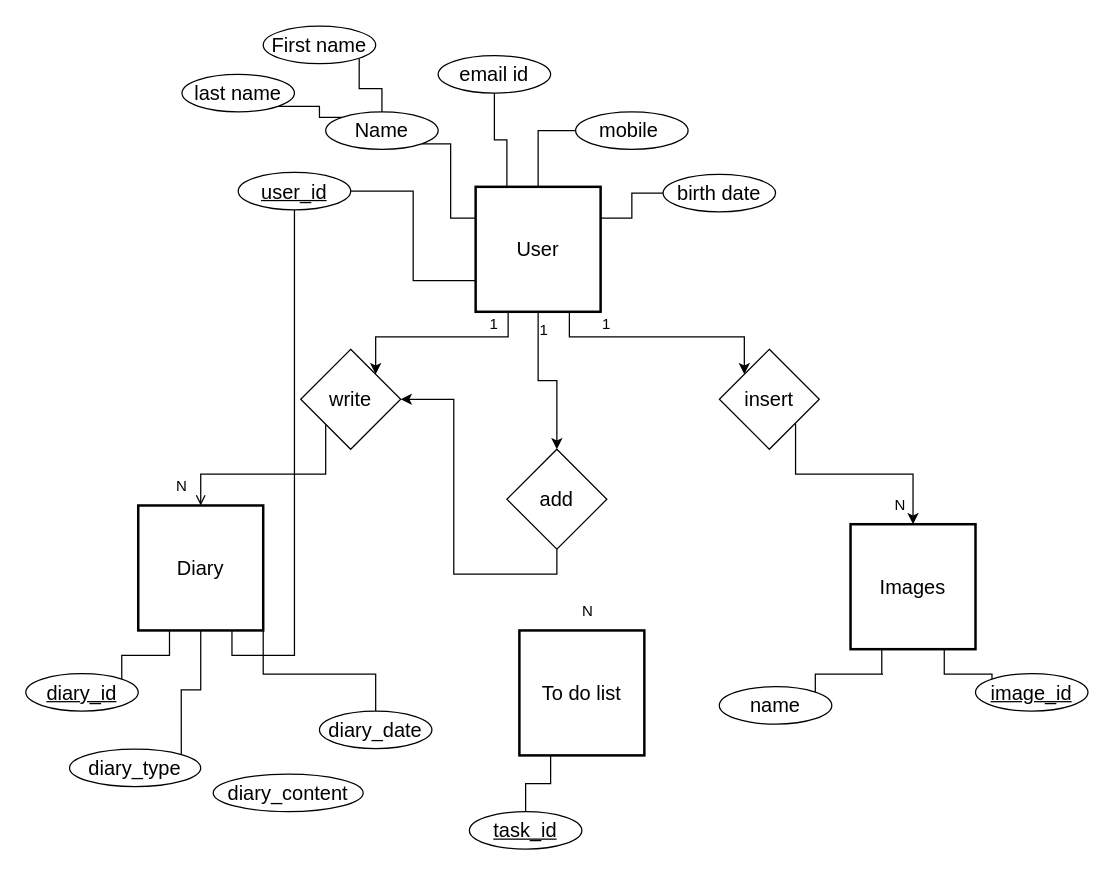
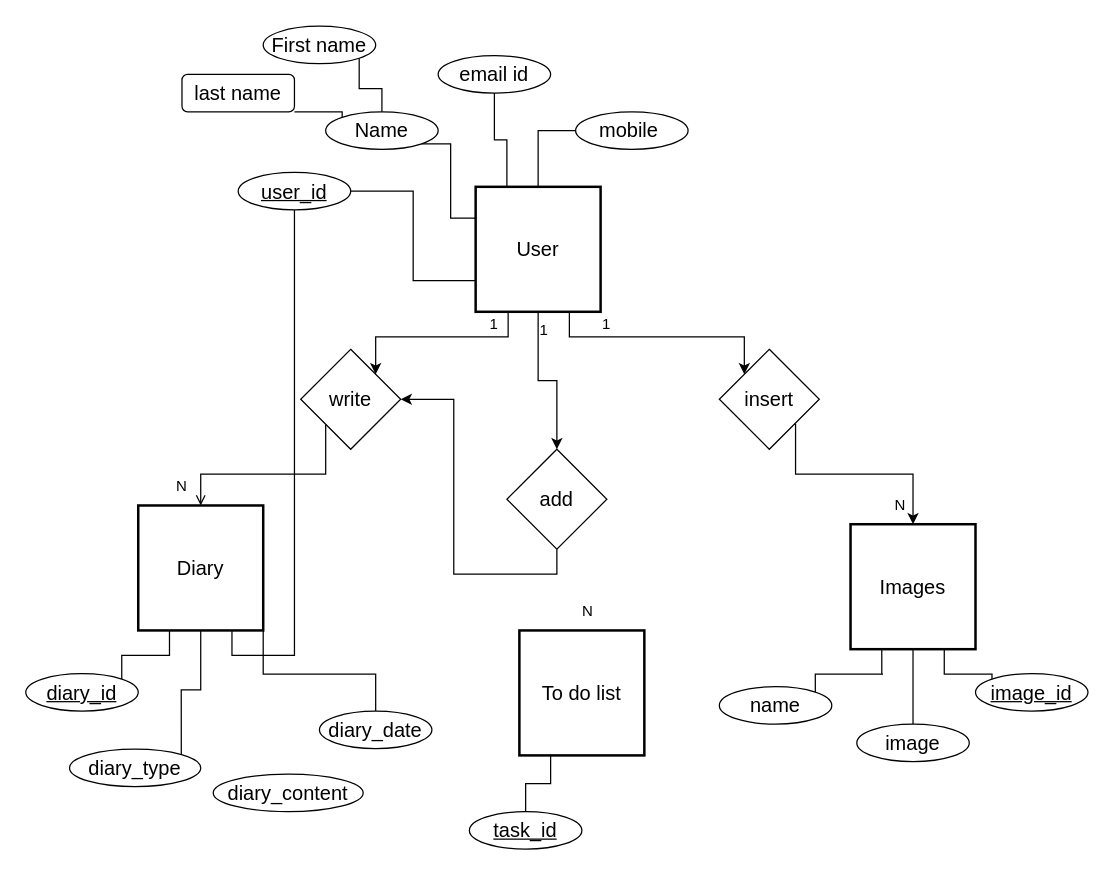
node "last name": shape ellipse -> rounded rectangle
node "birth date": removed
edge "birth date" -- "User": removed
edge "Images" -- "image": added
node "image": added
